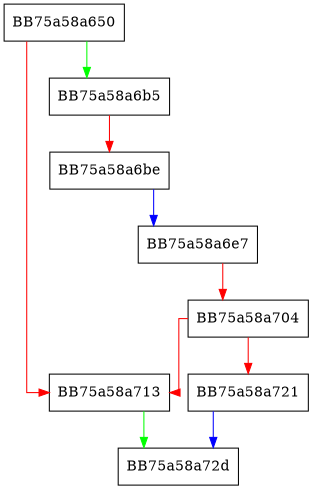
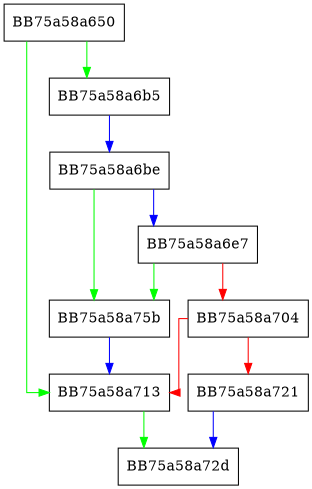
edge "BB75a58a6b5" -> "BB75a58a6be": color red -> blue
edge "BB75a58a650" -> "BB75a58a713": color red -> green
node "BB75a58a75b": added
